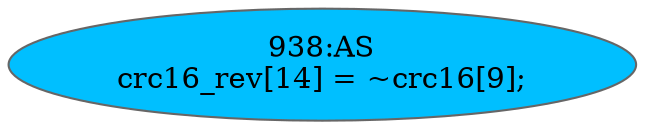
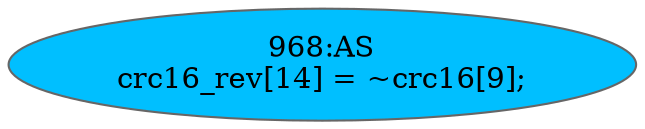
node "938:AS crc16_rev[14] = ~crc16[9];": label "938:AS crc16_rev[14] = ~crc16[9];" -> "968:AS crc16_rev[14] = ~crc16[9];"
